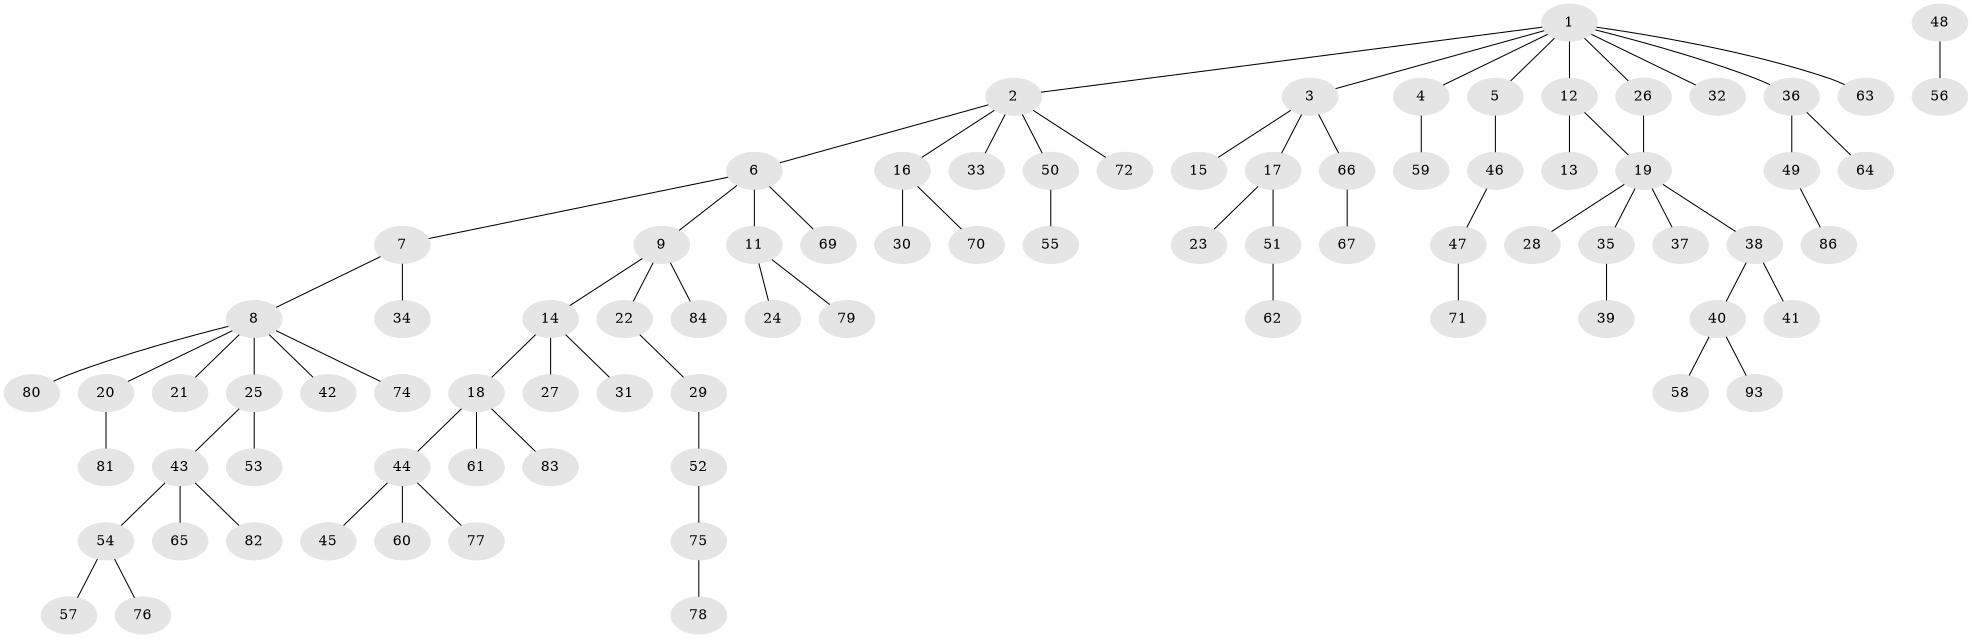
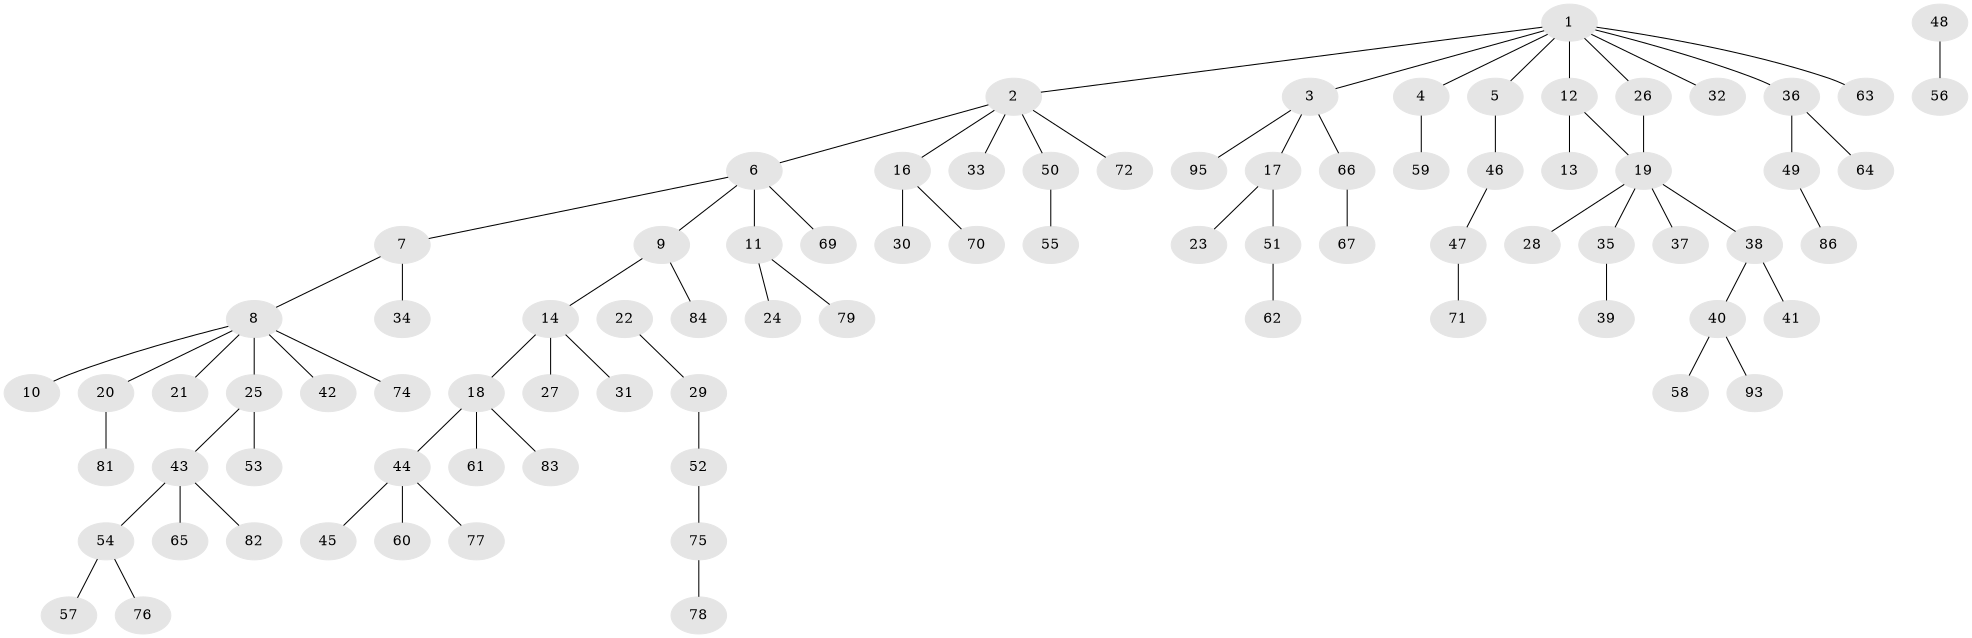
node "15": label "15" -> "95"
edge "9" -- "22": removed
node "80": label "80" -> "10"
